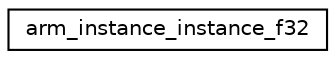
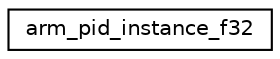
node "arm_instance_instance_f32": label "arm_instance_instance_f32" -> "arm_pid_instance_f32"
